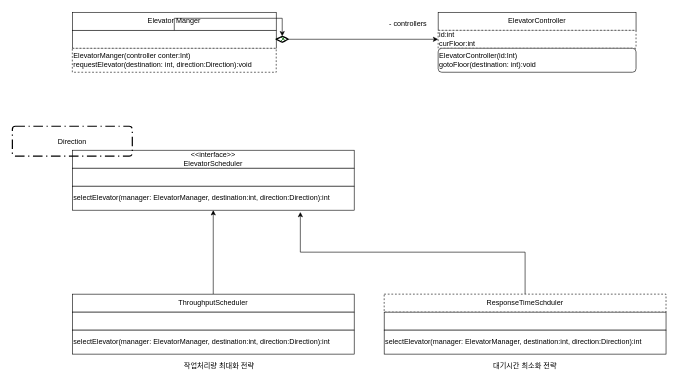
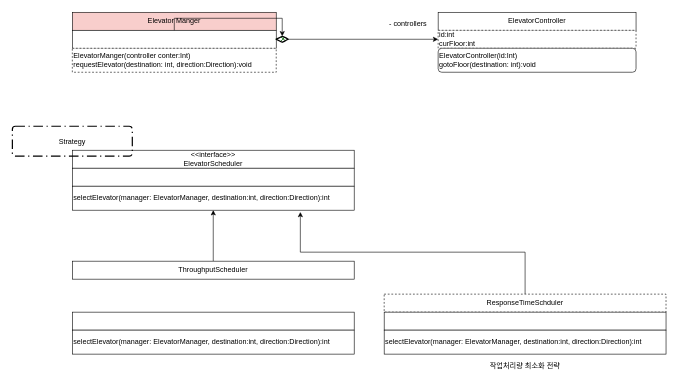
node "Elevator Manger": fillcolor #ffffff -> #f8cecc
node "Direction": label "Direction" -> "Strategy"
node "ThroughputScheduler": moved (213, 303) -> (213, 270)
node "작업처리량 최대화 전략": removed
node "대기시간 최소화 전략": label "대기시간 최소화 전략" -> "작업처리량 최소화 전략"
